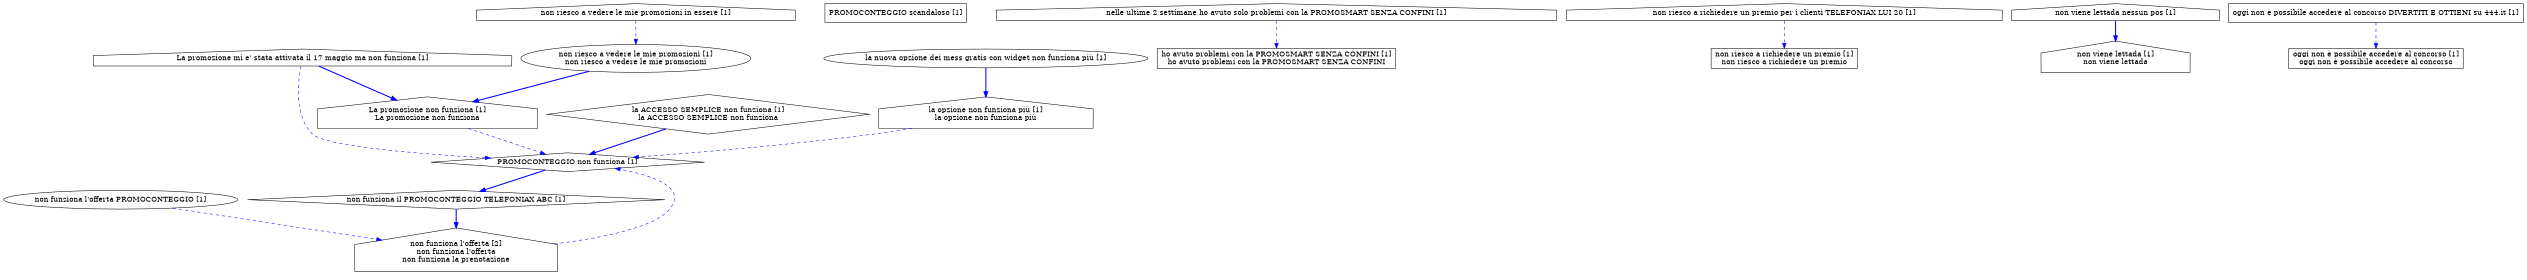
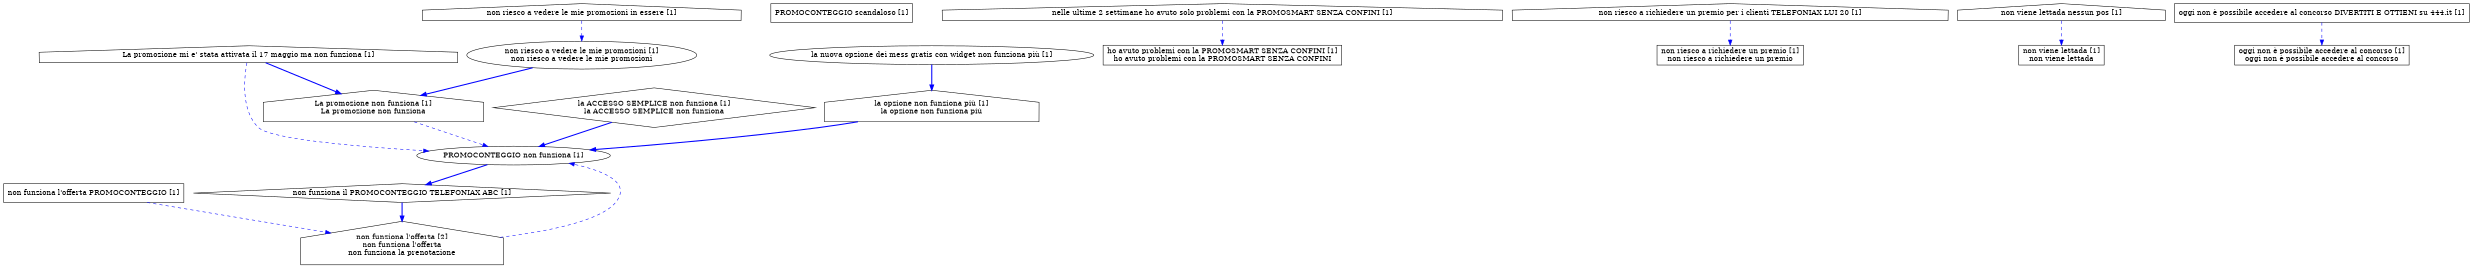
edge "non viene lettada nessun pos [1]" -> "non viene lettada [1] non viene lettada": style bold -> dashed
node "non viene lettada [1] non viene lettada": shape house -> box
edge "la opzione non funziona più [1] la opzione non funziona più" -> "PROMOCONTEGGIO non funziona [1]": style dashed -> bold
node "PROMOCONTEGGIO non funziona [1]": shape diamond -> ellipse
node "non funziona l'offerta PROMOCONTEGGIO [1]": shape ellipse -> box
